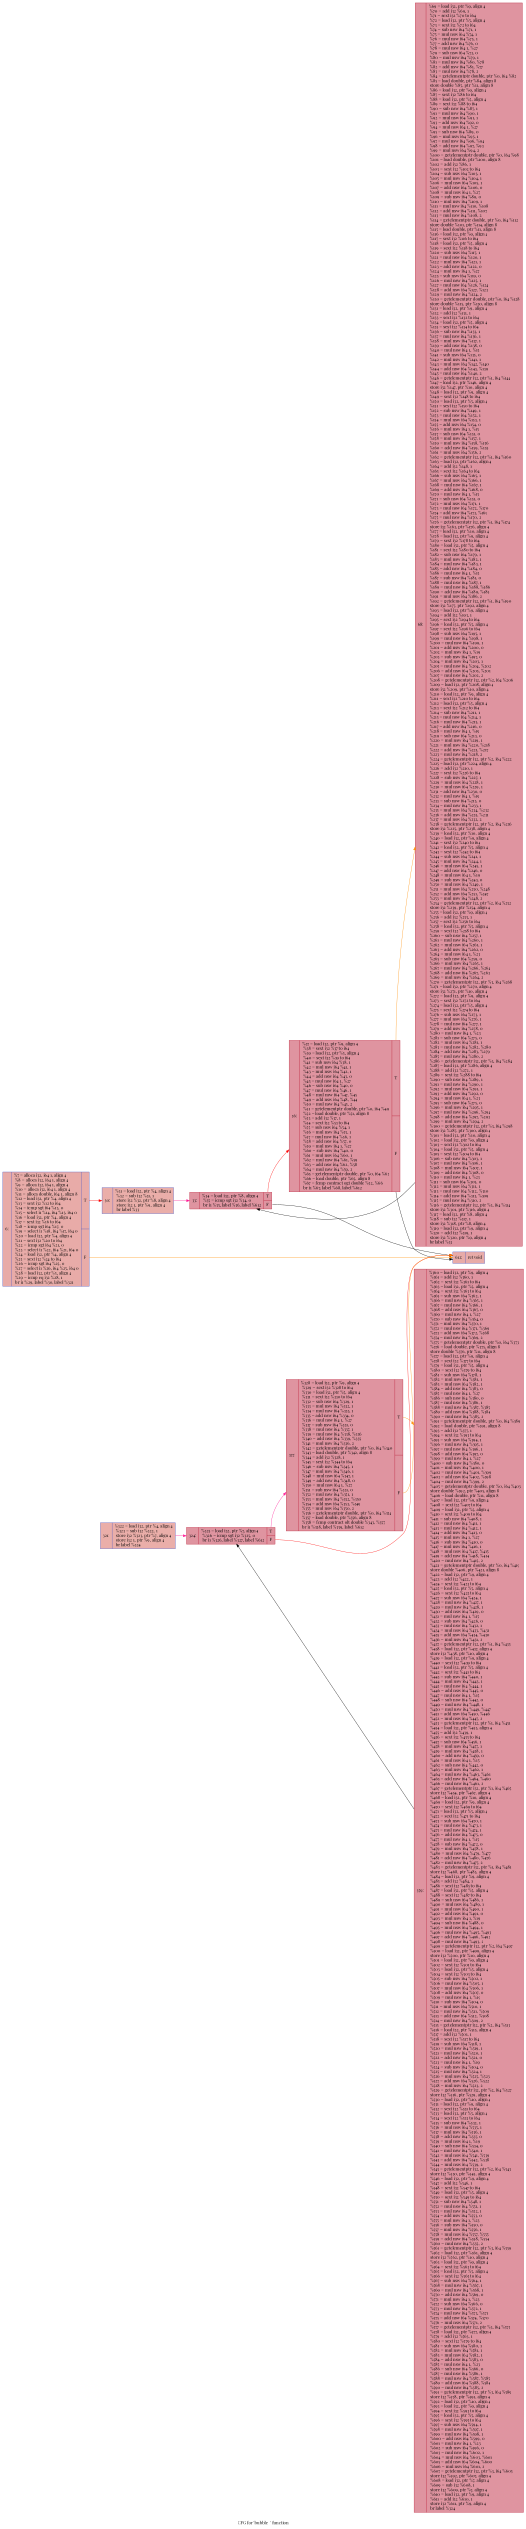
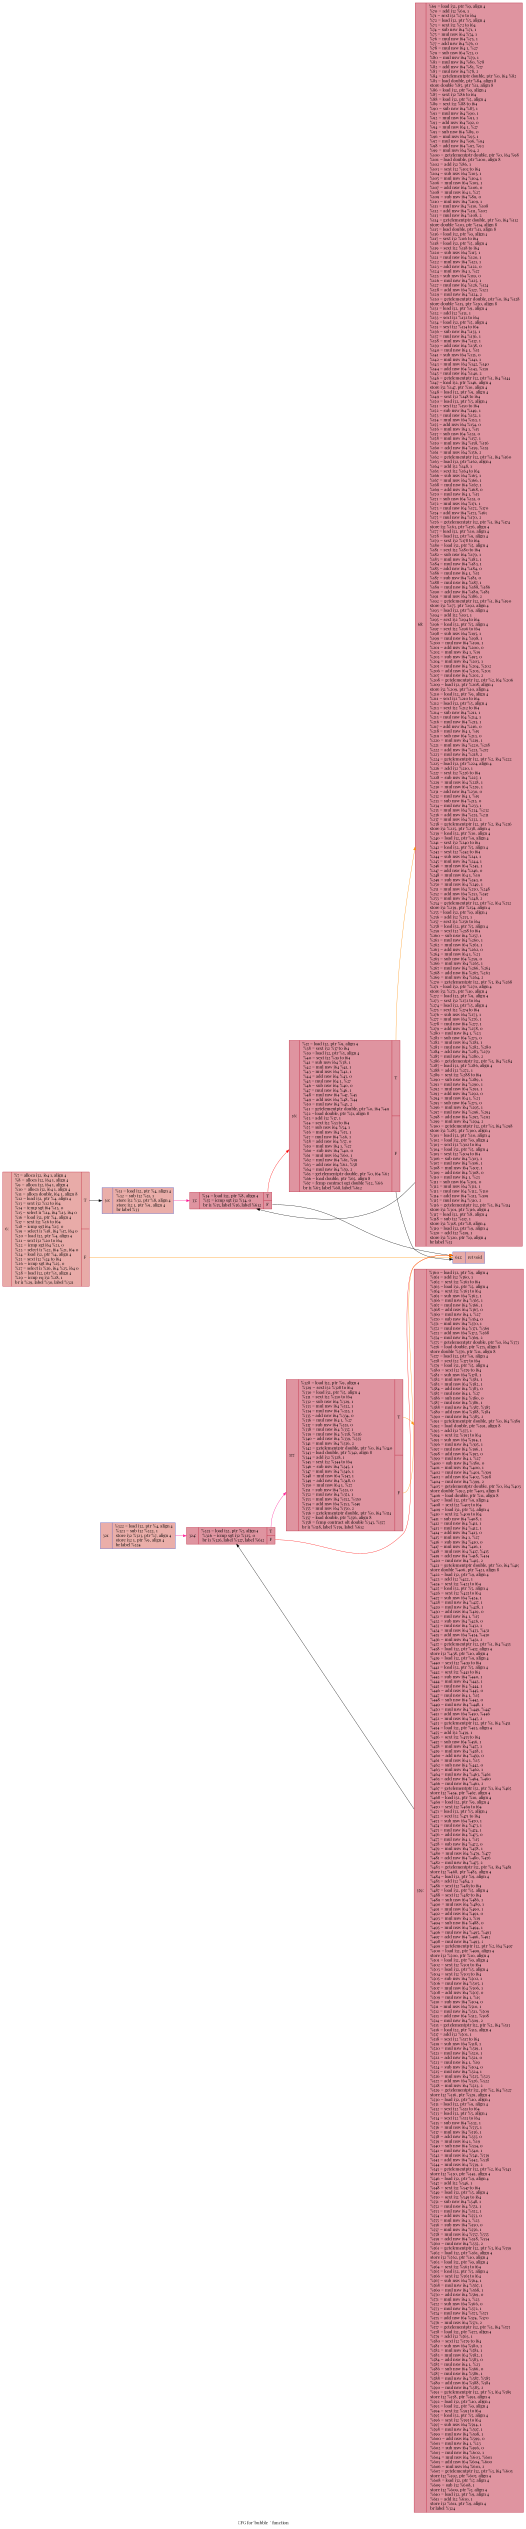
edge "6:" -> "30:": color red -> black
node "6:": color #3d50c3ff -> #b70d28ff
